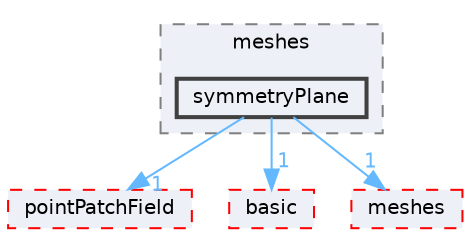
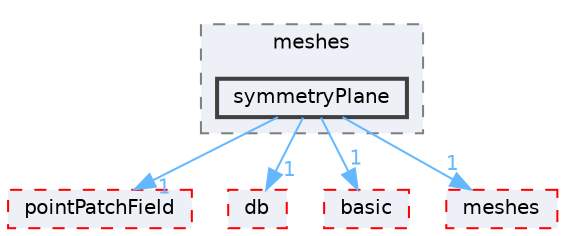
node "db": added
